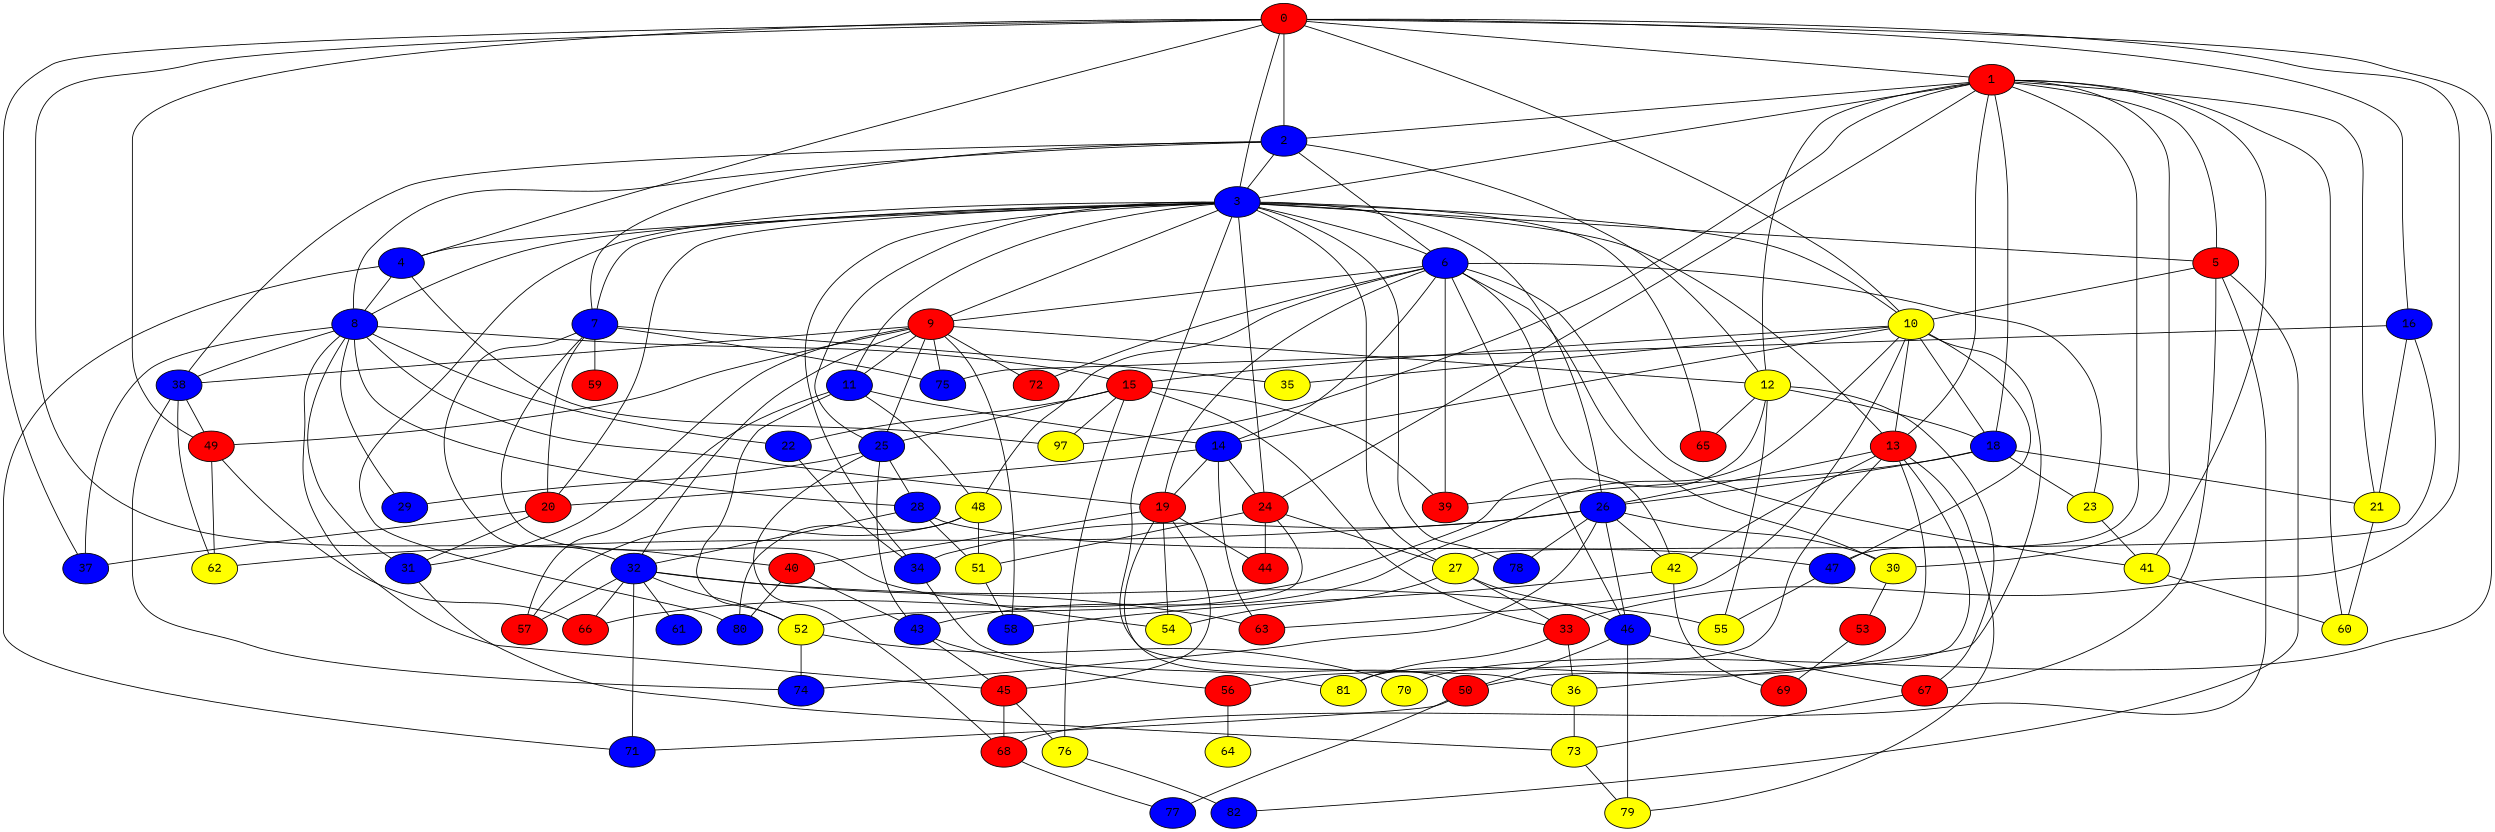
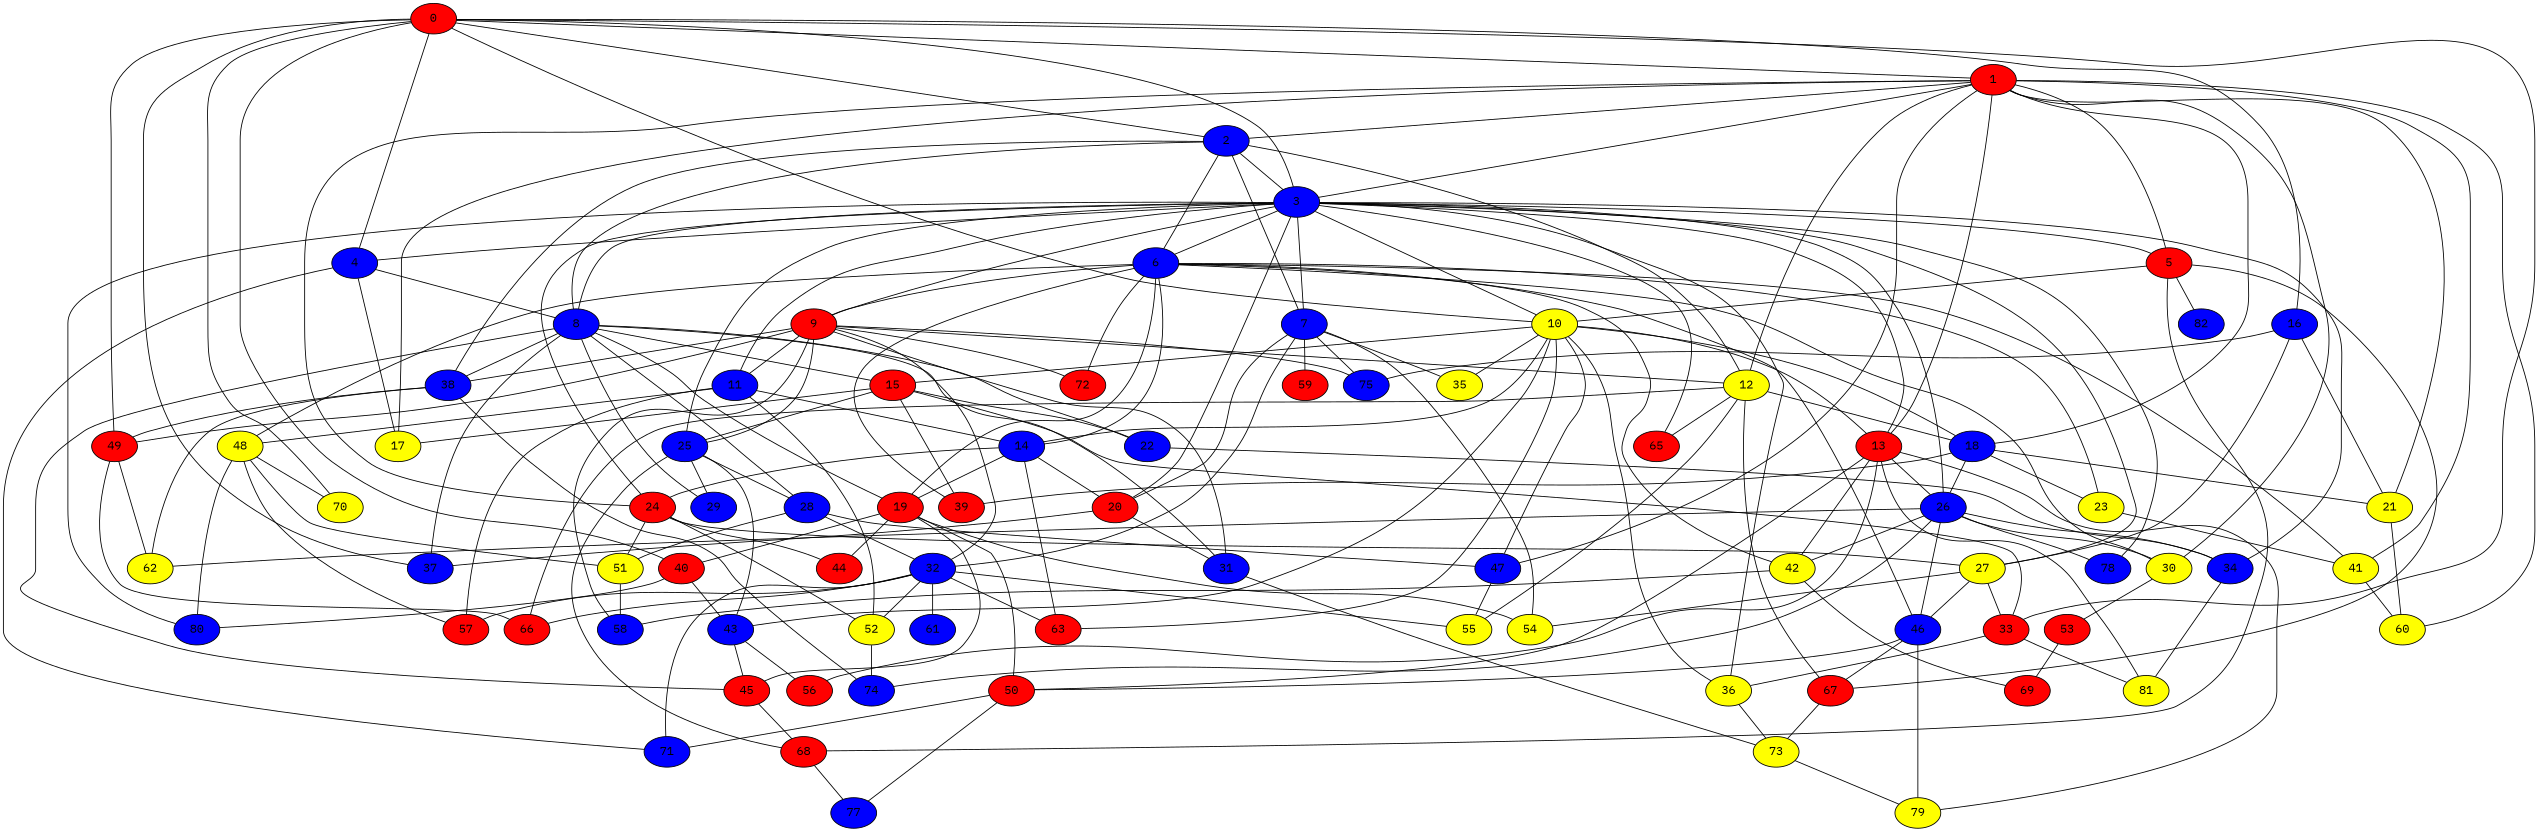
node "97": label "97" -> "17"
edge "52" -- "70": now "48" -- "70"
node "76": removed
node "64": removed
